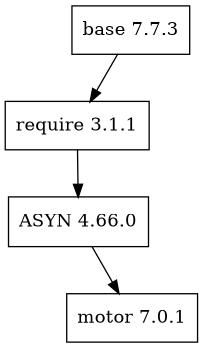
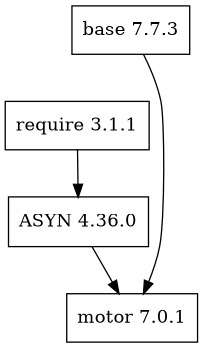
edge "base 7.7.3" -> "require 3.1.1": now "base 7.7.3" -> "motor 7.0.1"
node "ASYN 4.66.0": label "ASYN 4.66.0" -> "ASYN 4.36.0"
